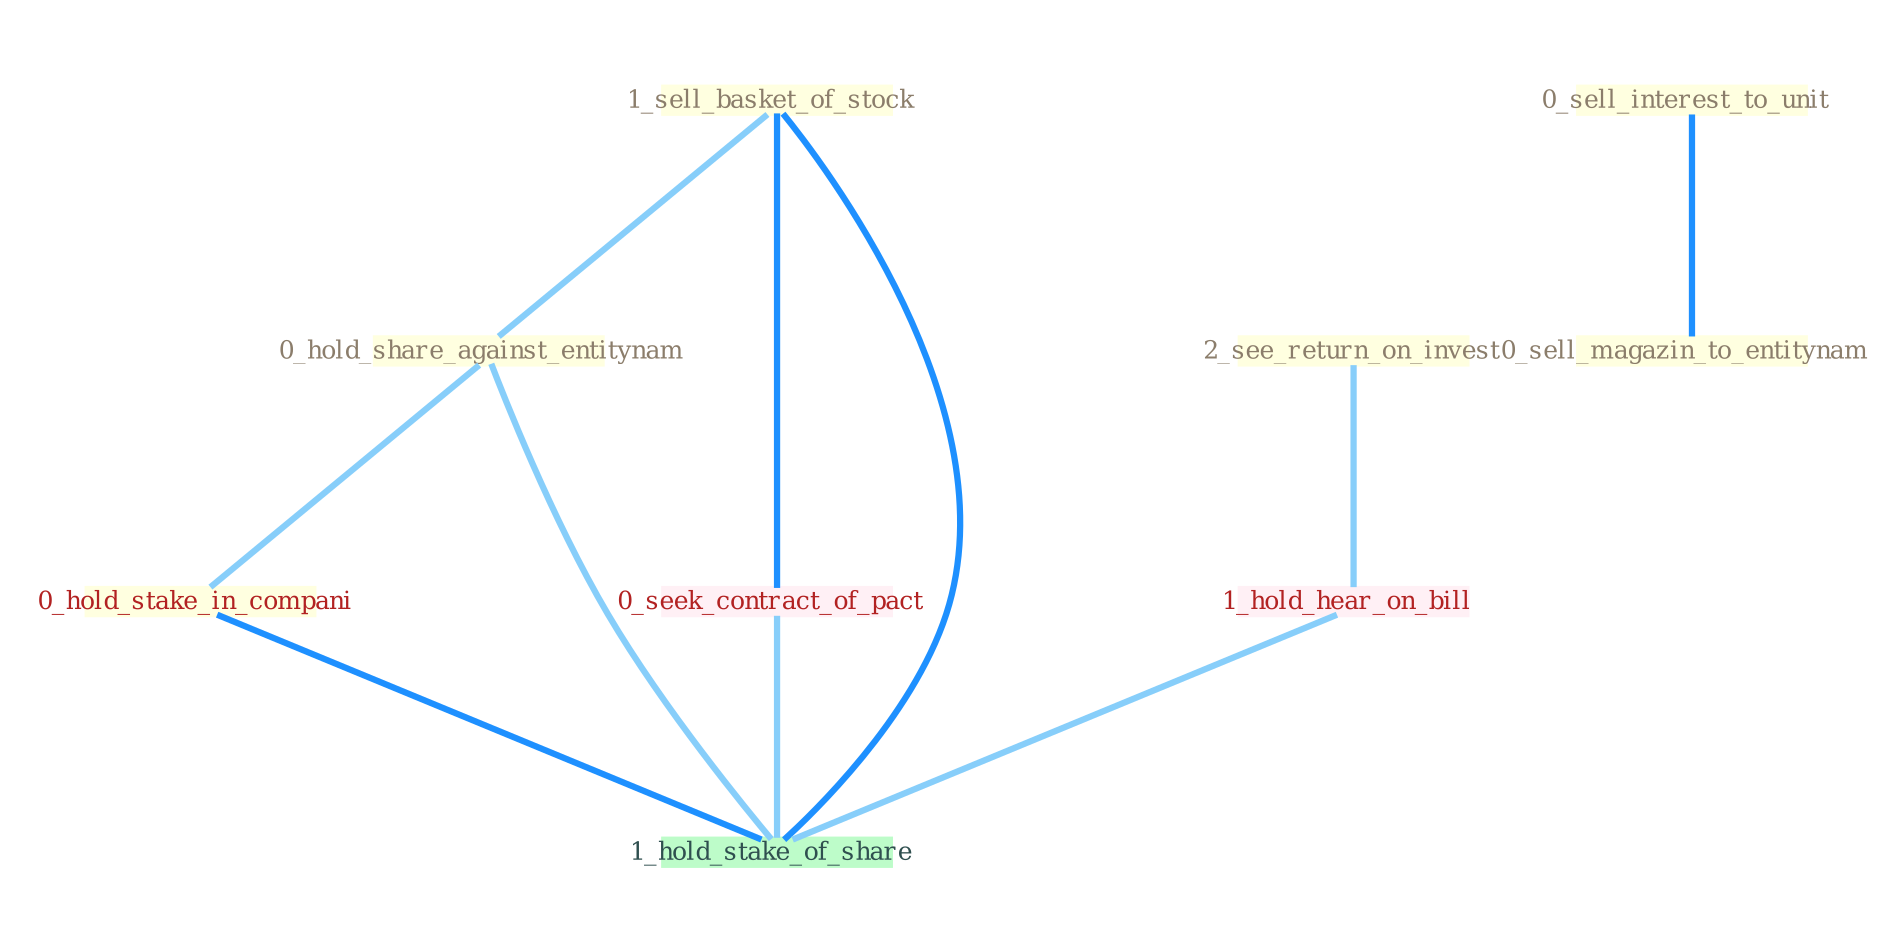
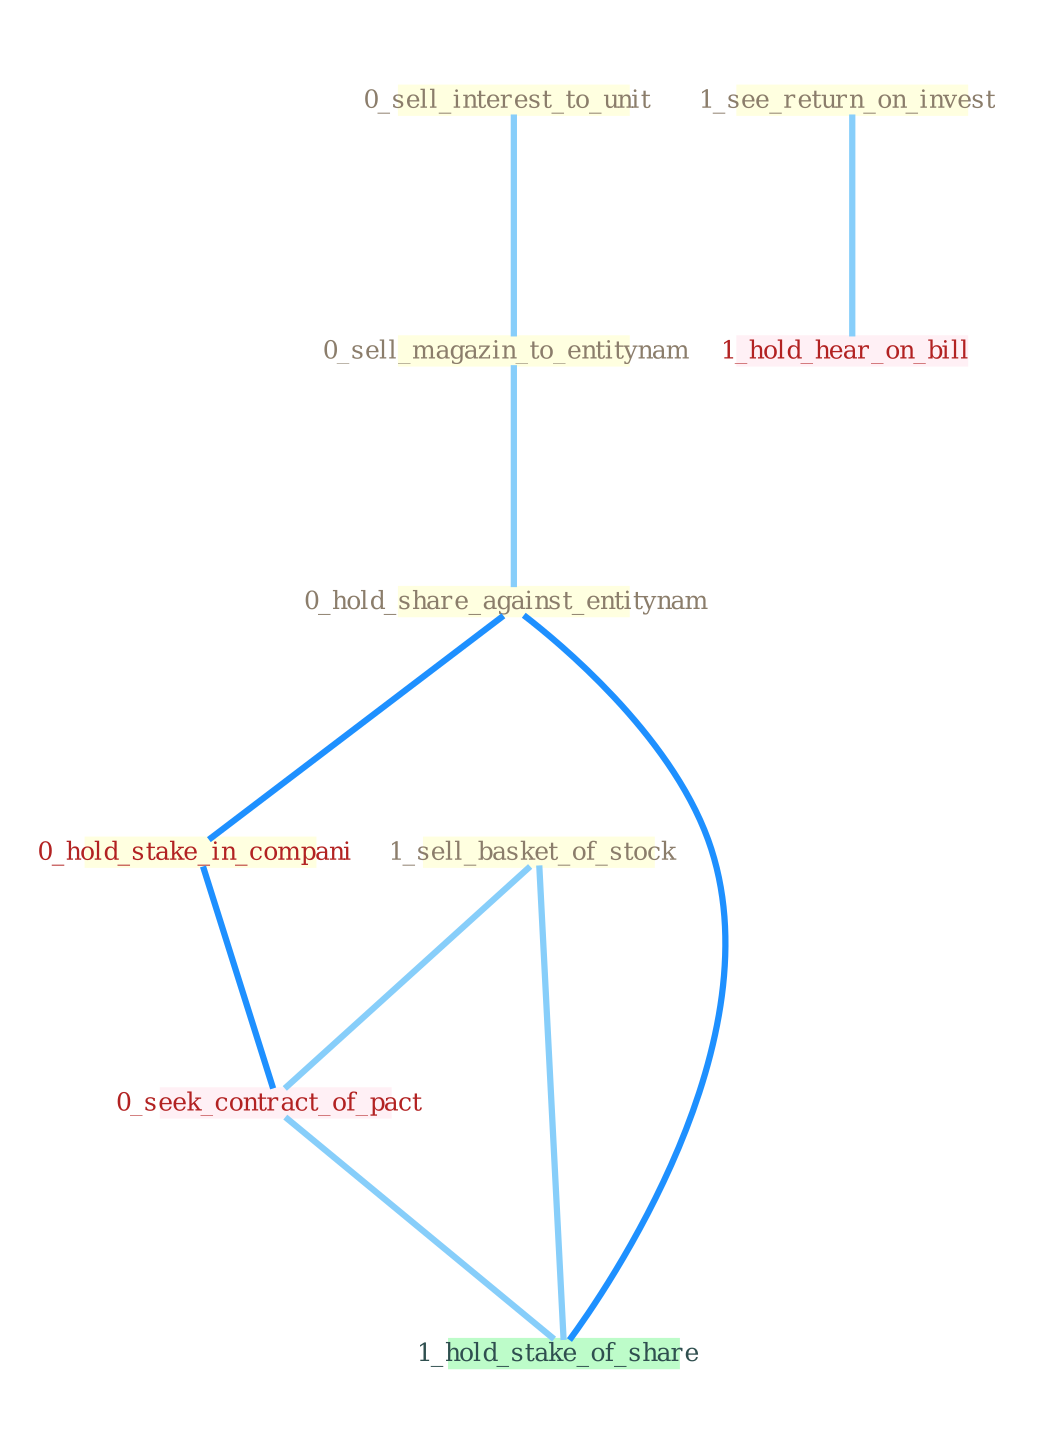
edge "1_sell_basket_of_stock" -- "0_hold_share_against_entitynam": now "0_sell_magazin_to_entitynam" -- "0_hold_share_against_entitynam"
edge "0_sell_interest_to_unit" -- "0_sell_magazin_to_entitynam": color #1e90ff -> #87cefa
edge "1_sell_basket_of_stock" -- "0_seek_contract_of_pact": color #1e90ff -> #87cefa
node "2_see_return_on_invest": label "2_see_return_on_invest" -> "1_see_return_on_invest"
edge "0_hold_share_against_entitynam" -- "0_hold_stake_in_compani": color #87cefa -> #1e90ff
edge "1_sell_basket_of_stock" -- "1_hold_stake_of_share": color #1e90ff -> #87cefa
edge "0_hold_share_against_entitynam" -- "1_hold_stake_of_share": color #87cefa -> #1e90ff
edge "0_hold_stake_in_compani" -- "1_hold_stake_of_share": now "0_hold_stake_in_compani" -- "0_seek_contract_of_pact"
edge "1_hold_hear_on_bill" -- "1_hold_stake_of_share": removed
